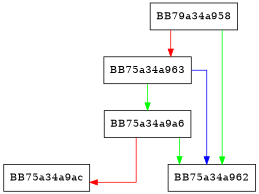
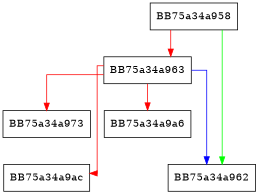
node "BB79a34a958": label "BB79a34a958" -> "BB75a34a958"
edge "BB75a34a963" -> "BB75a34a9a6": color green -> red
node "BB75a34a973": added
edge "BB75a34a9a6" -> "BB75a34a962": removed
edge "BB75a34a9a6" -> "BB75a34a9ac": now "BB75a34a963" -> "BB75a34a9ac"
